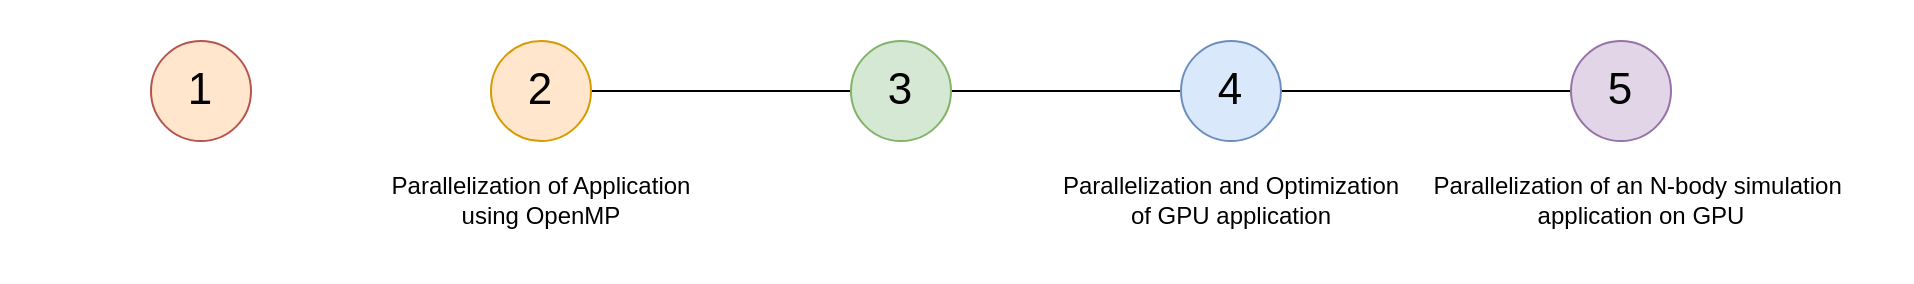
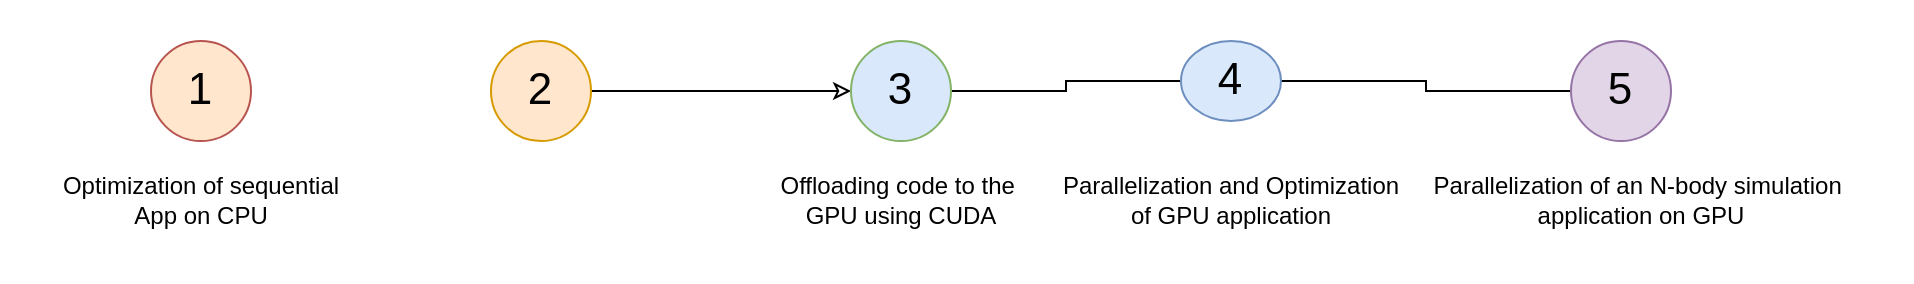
edge "2" -- "3": arrowhead none -> classic
node "3": fillcolor #d5e8d4 -> #dae8fc
node "4": size 100x100 -> 100x80
node "Optimization of sequential App on CPU": added
node "Parallelization of Application using OpenMP": removed
node "Offloading code to the GPU using CUDA": added
